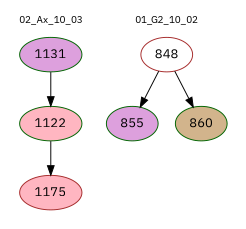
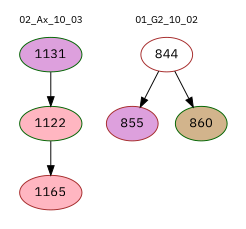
node "848": label "848" -> "844"
node "855": color darkgreen -> brown
node "1175": label "1175" -> "1165"
